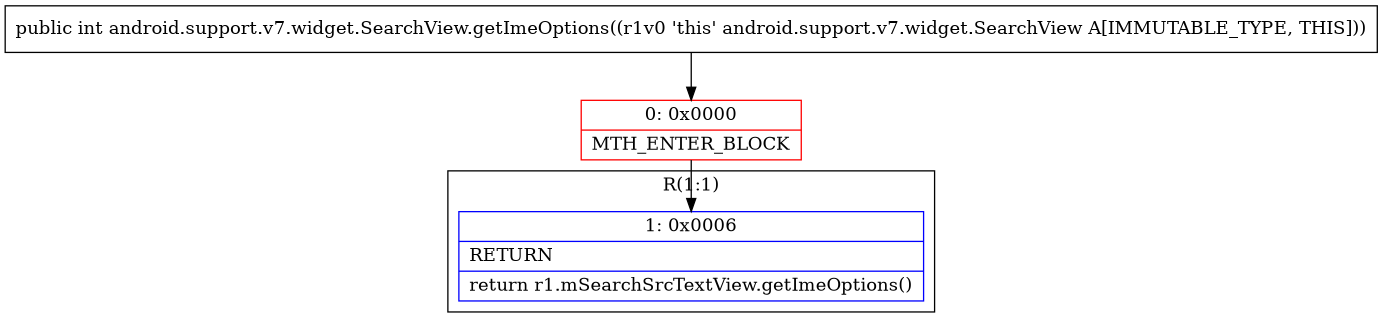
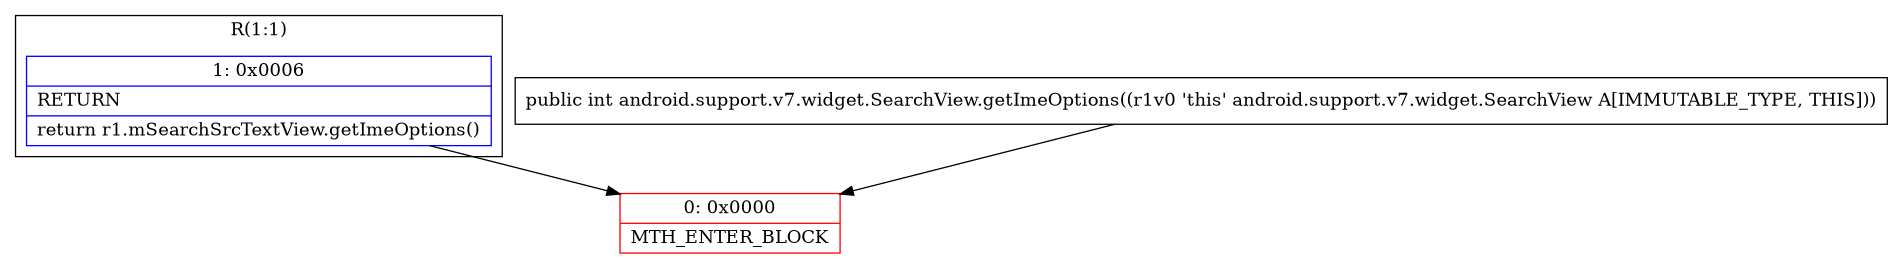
edge "0: 0x0000" -> "1: 0x0006": reversed
